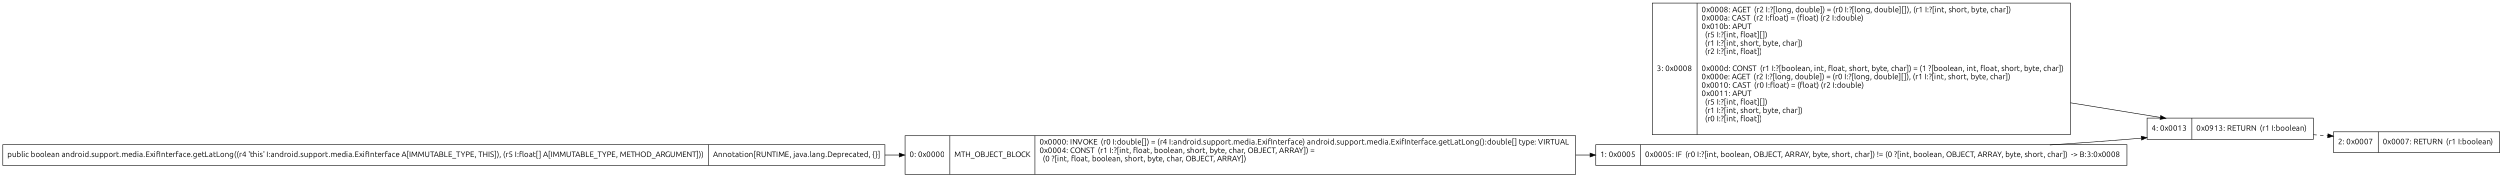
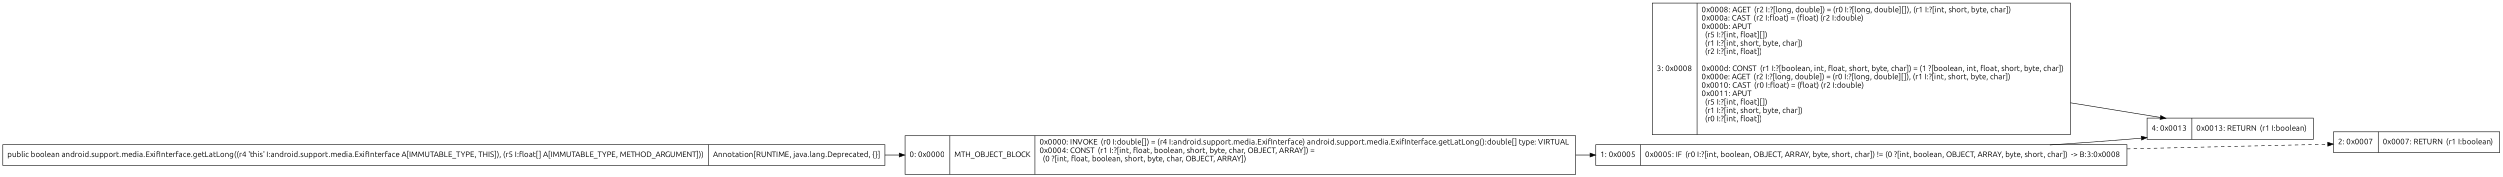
node "3: 0x0008": text "0x010b: APUT" -> "0x000b: APUT"
node "4: 0x0013": text "0x0913: RETURN  (r1 I:boolean)" -> "0x0013: RETURN  (r1 I:boolean)"
edge "4: 0x0013" -> "2: 0x0007": now "1: 0x0005" -> "2: 0x0007"
